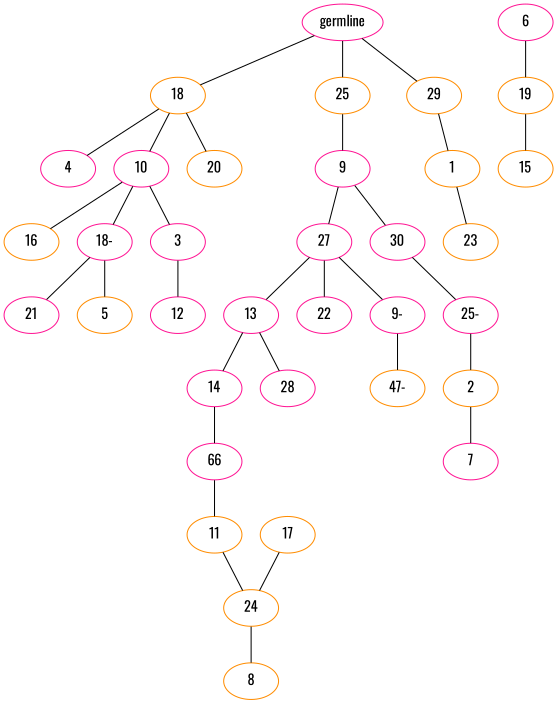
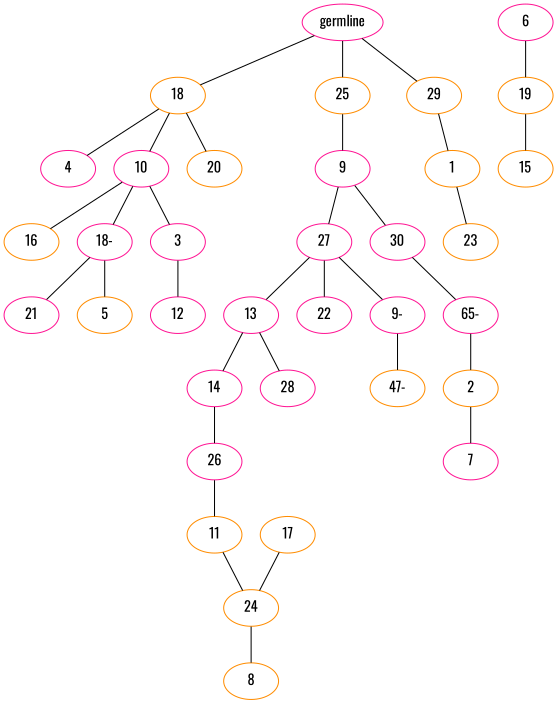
node "25-": label "25-" -> "65-"
node "66": label "66" -> "26"
